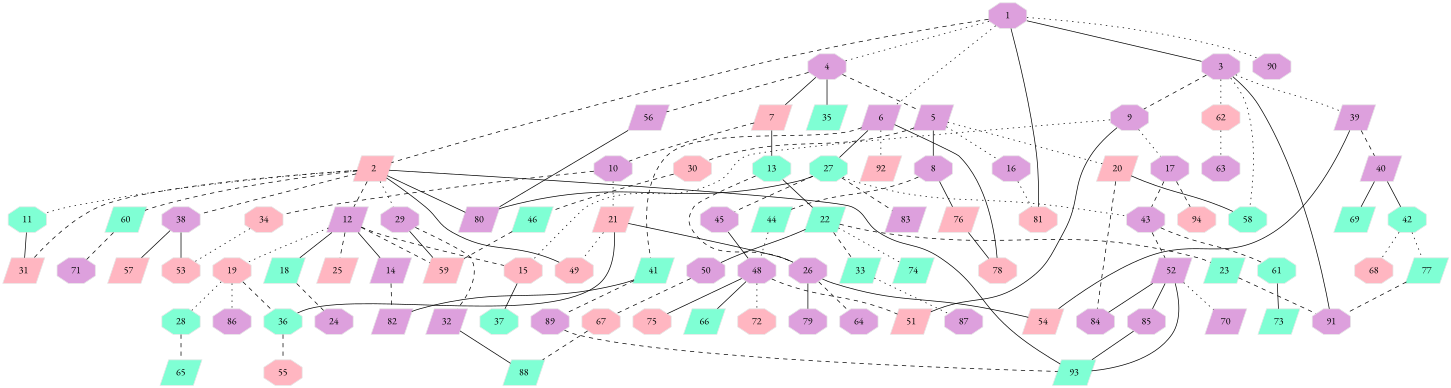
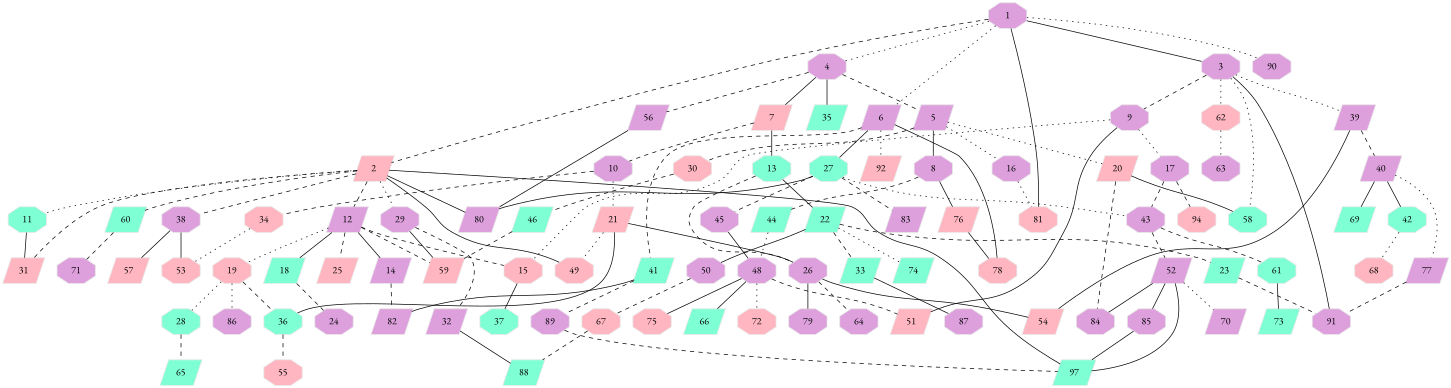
edge "42" -- "77": now "40" -- "77"
node "77": fillcolor aquamarine -> plum
edge "33" -- "87": style dotted -> solid
node "93": label "93" -> "97"
